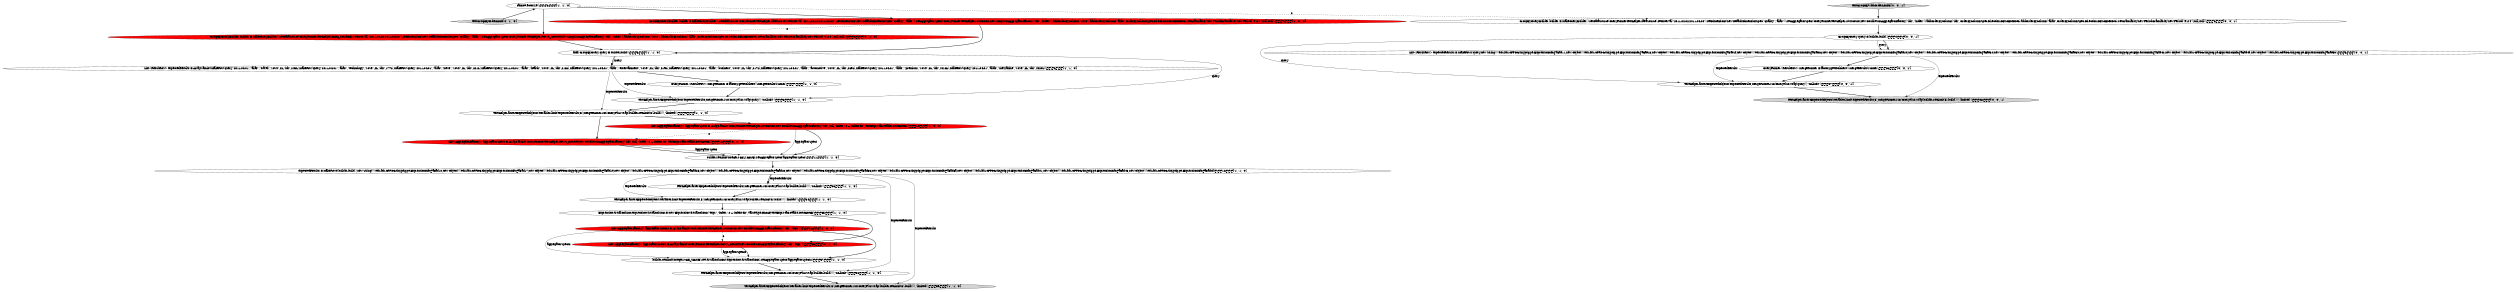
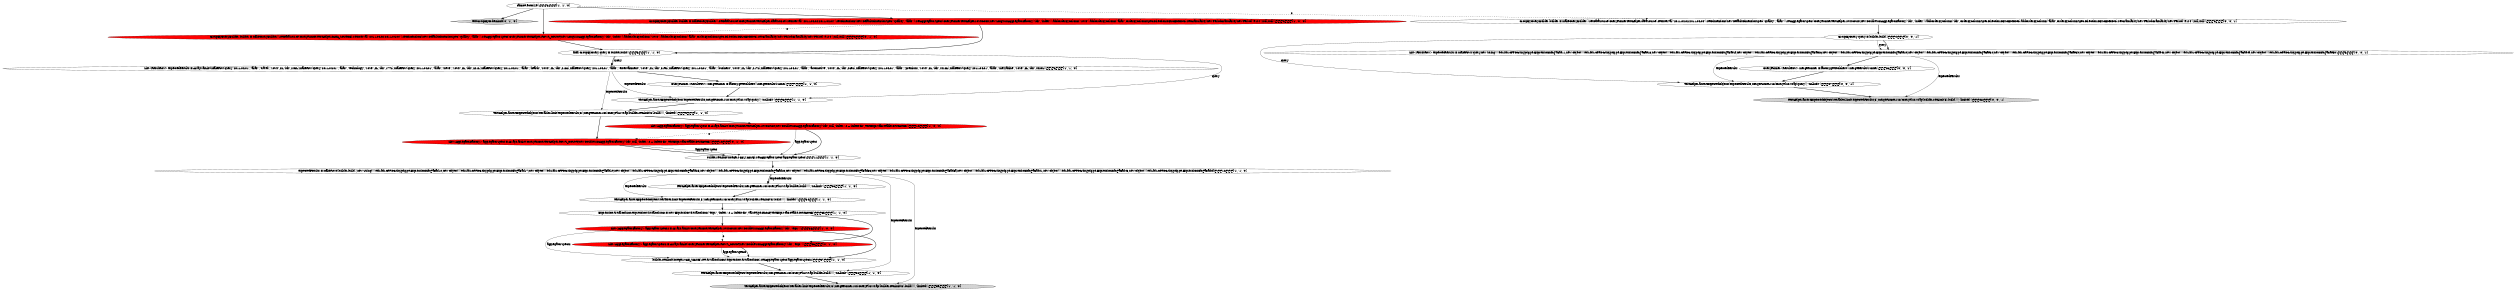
node "testGroupByWithOrderLimit3['0', '0', '1']": removed
edge "testGroupByOrderLimit['0', '1', '0']" -> "cannotVectorize()@@@3@@@['1', '1', '0']": reversed
